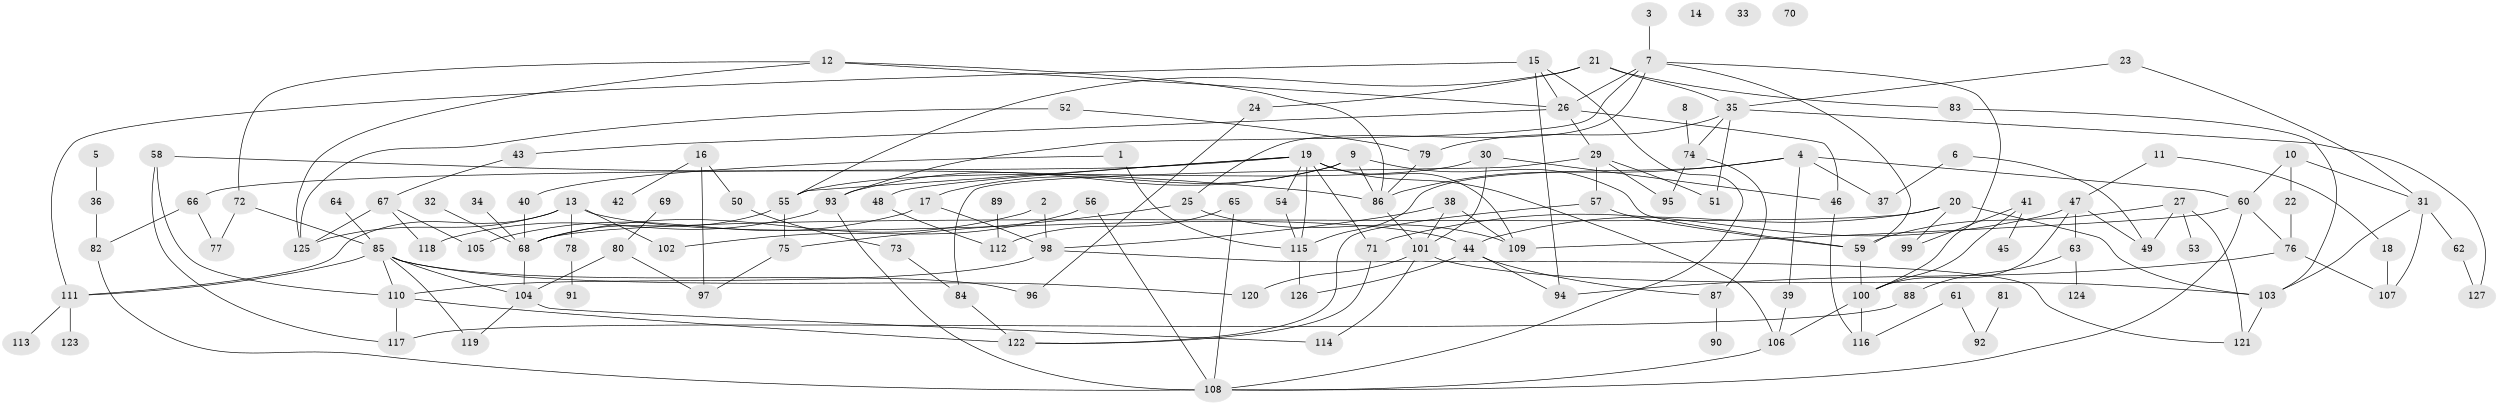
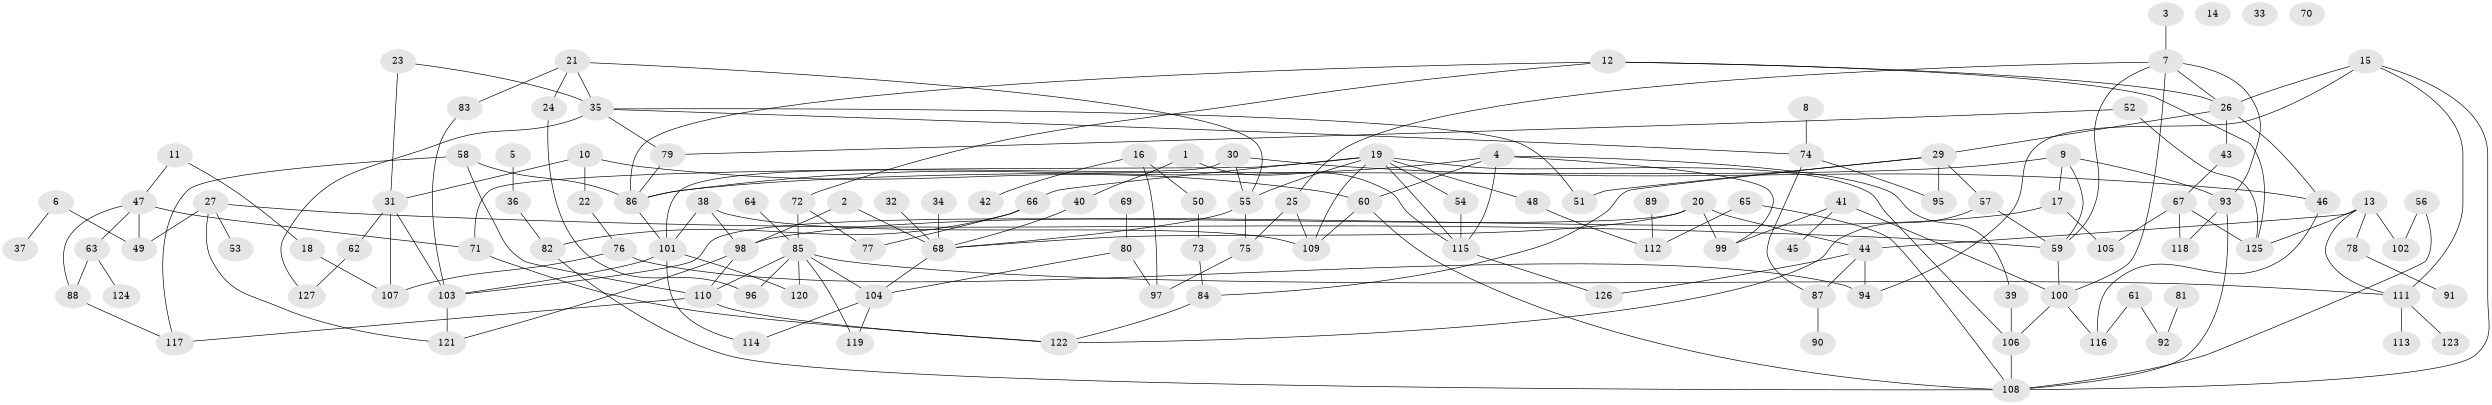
edge "4" -- "37": now "4" -- "99"
edge "60" -- "76": removed
edge "47" -- "100": now "47" -- "88"
